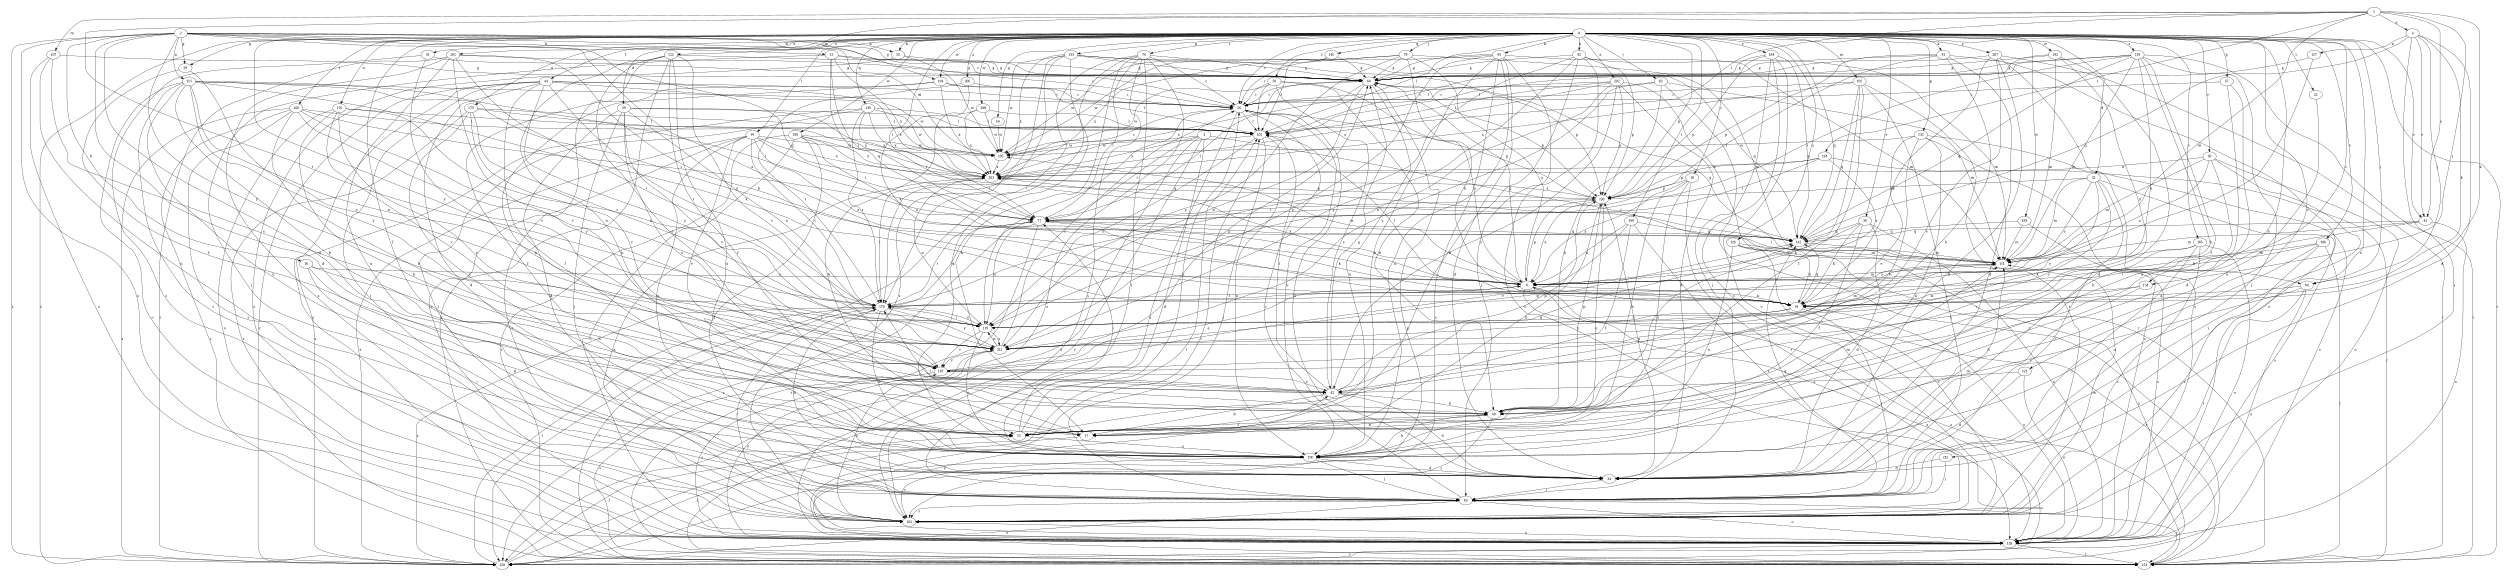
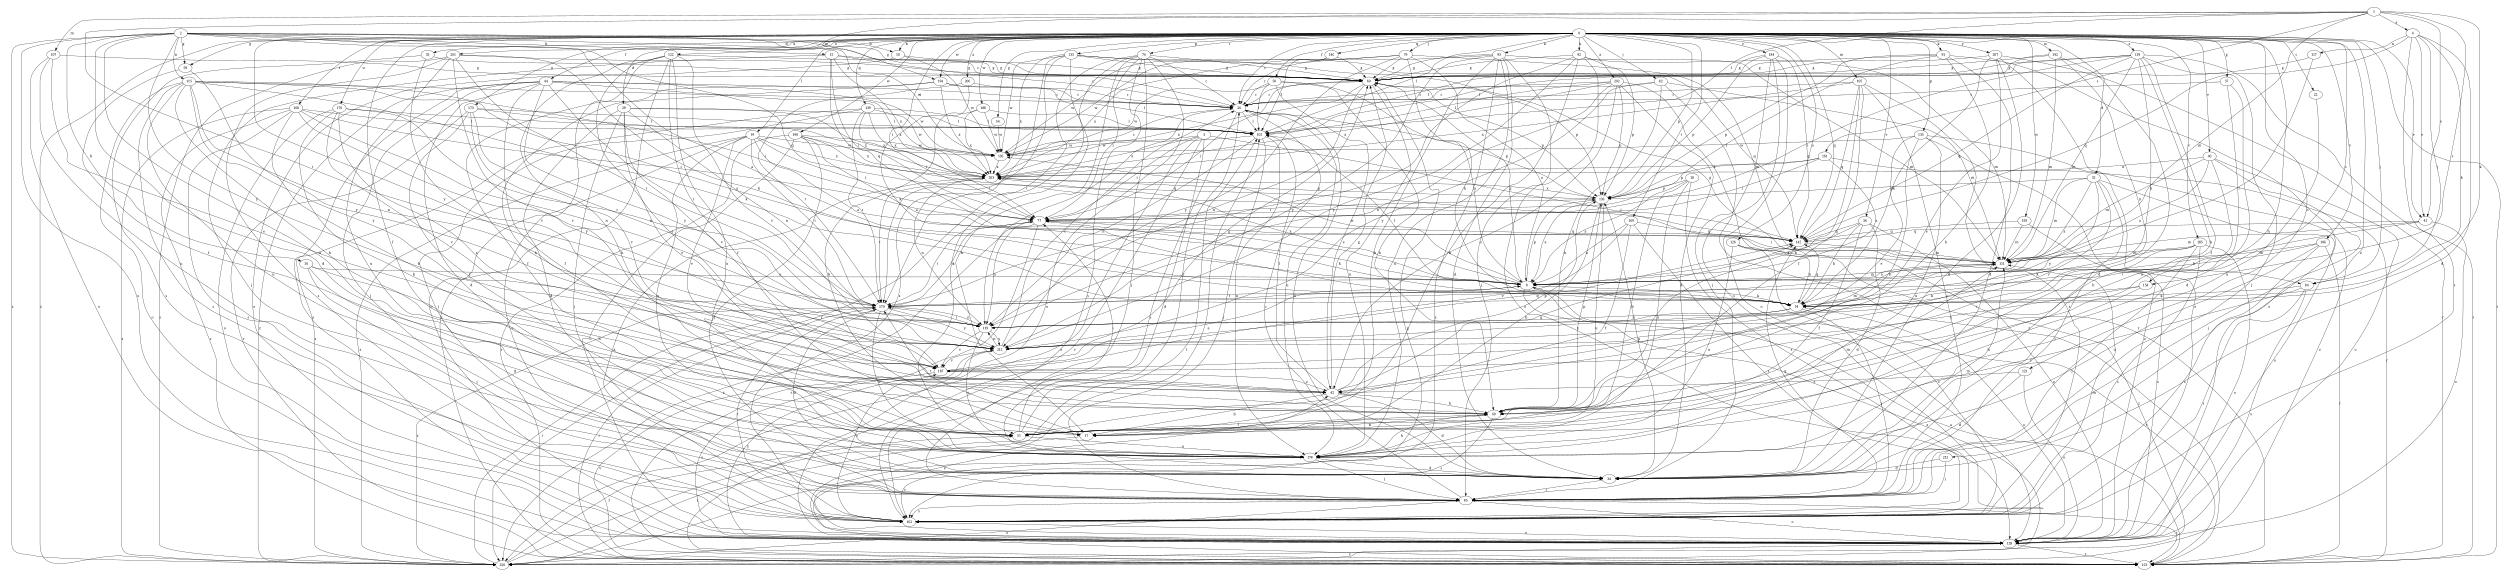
edge "0" -> "18": removed, label "c"
edge "126" -> "111": now "185" -> "111"
